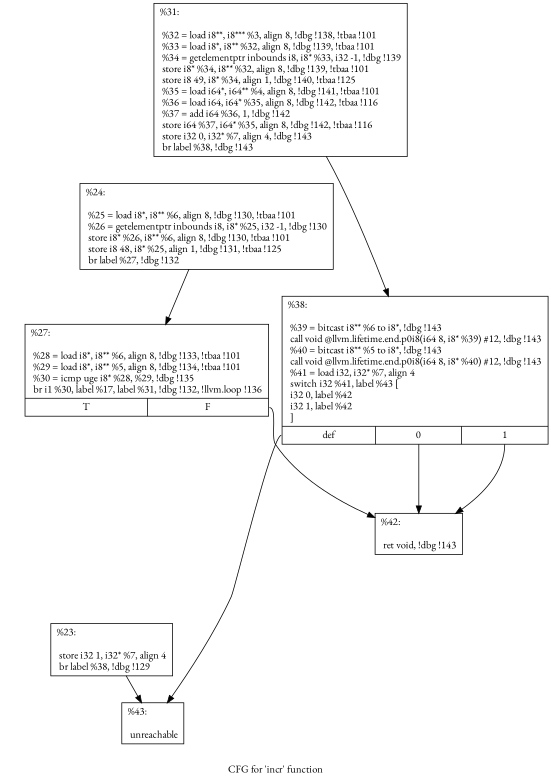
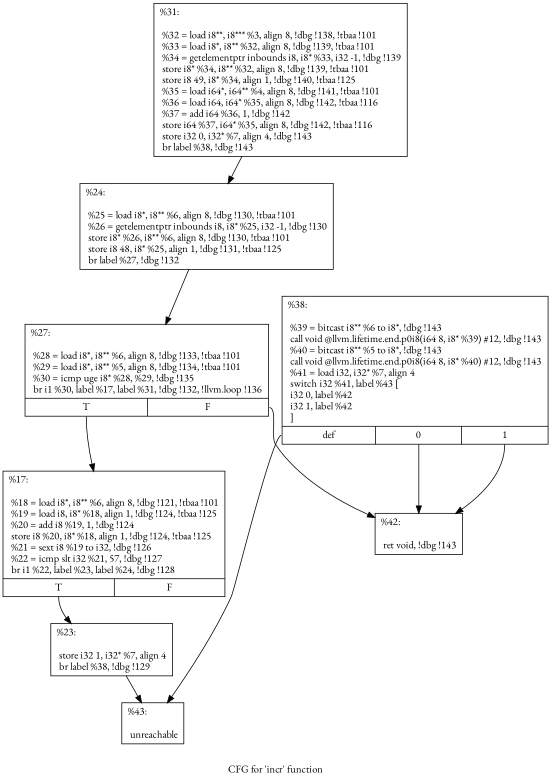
edge "%31:" -> "%38:": now "%31:" -> "%24:"
node "%17:": added
